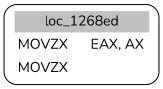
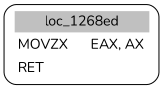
node "loc_1268ed": text "MOVZX" -> "RET"
